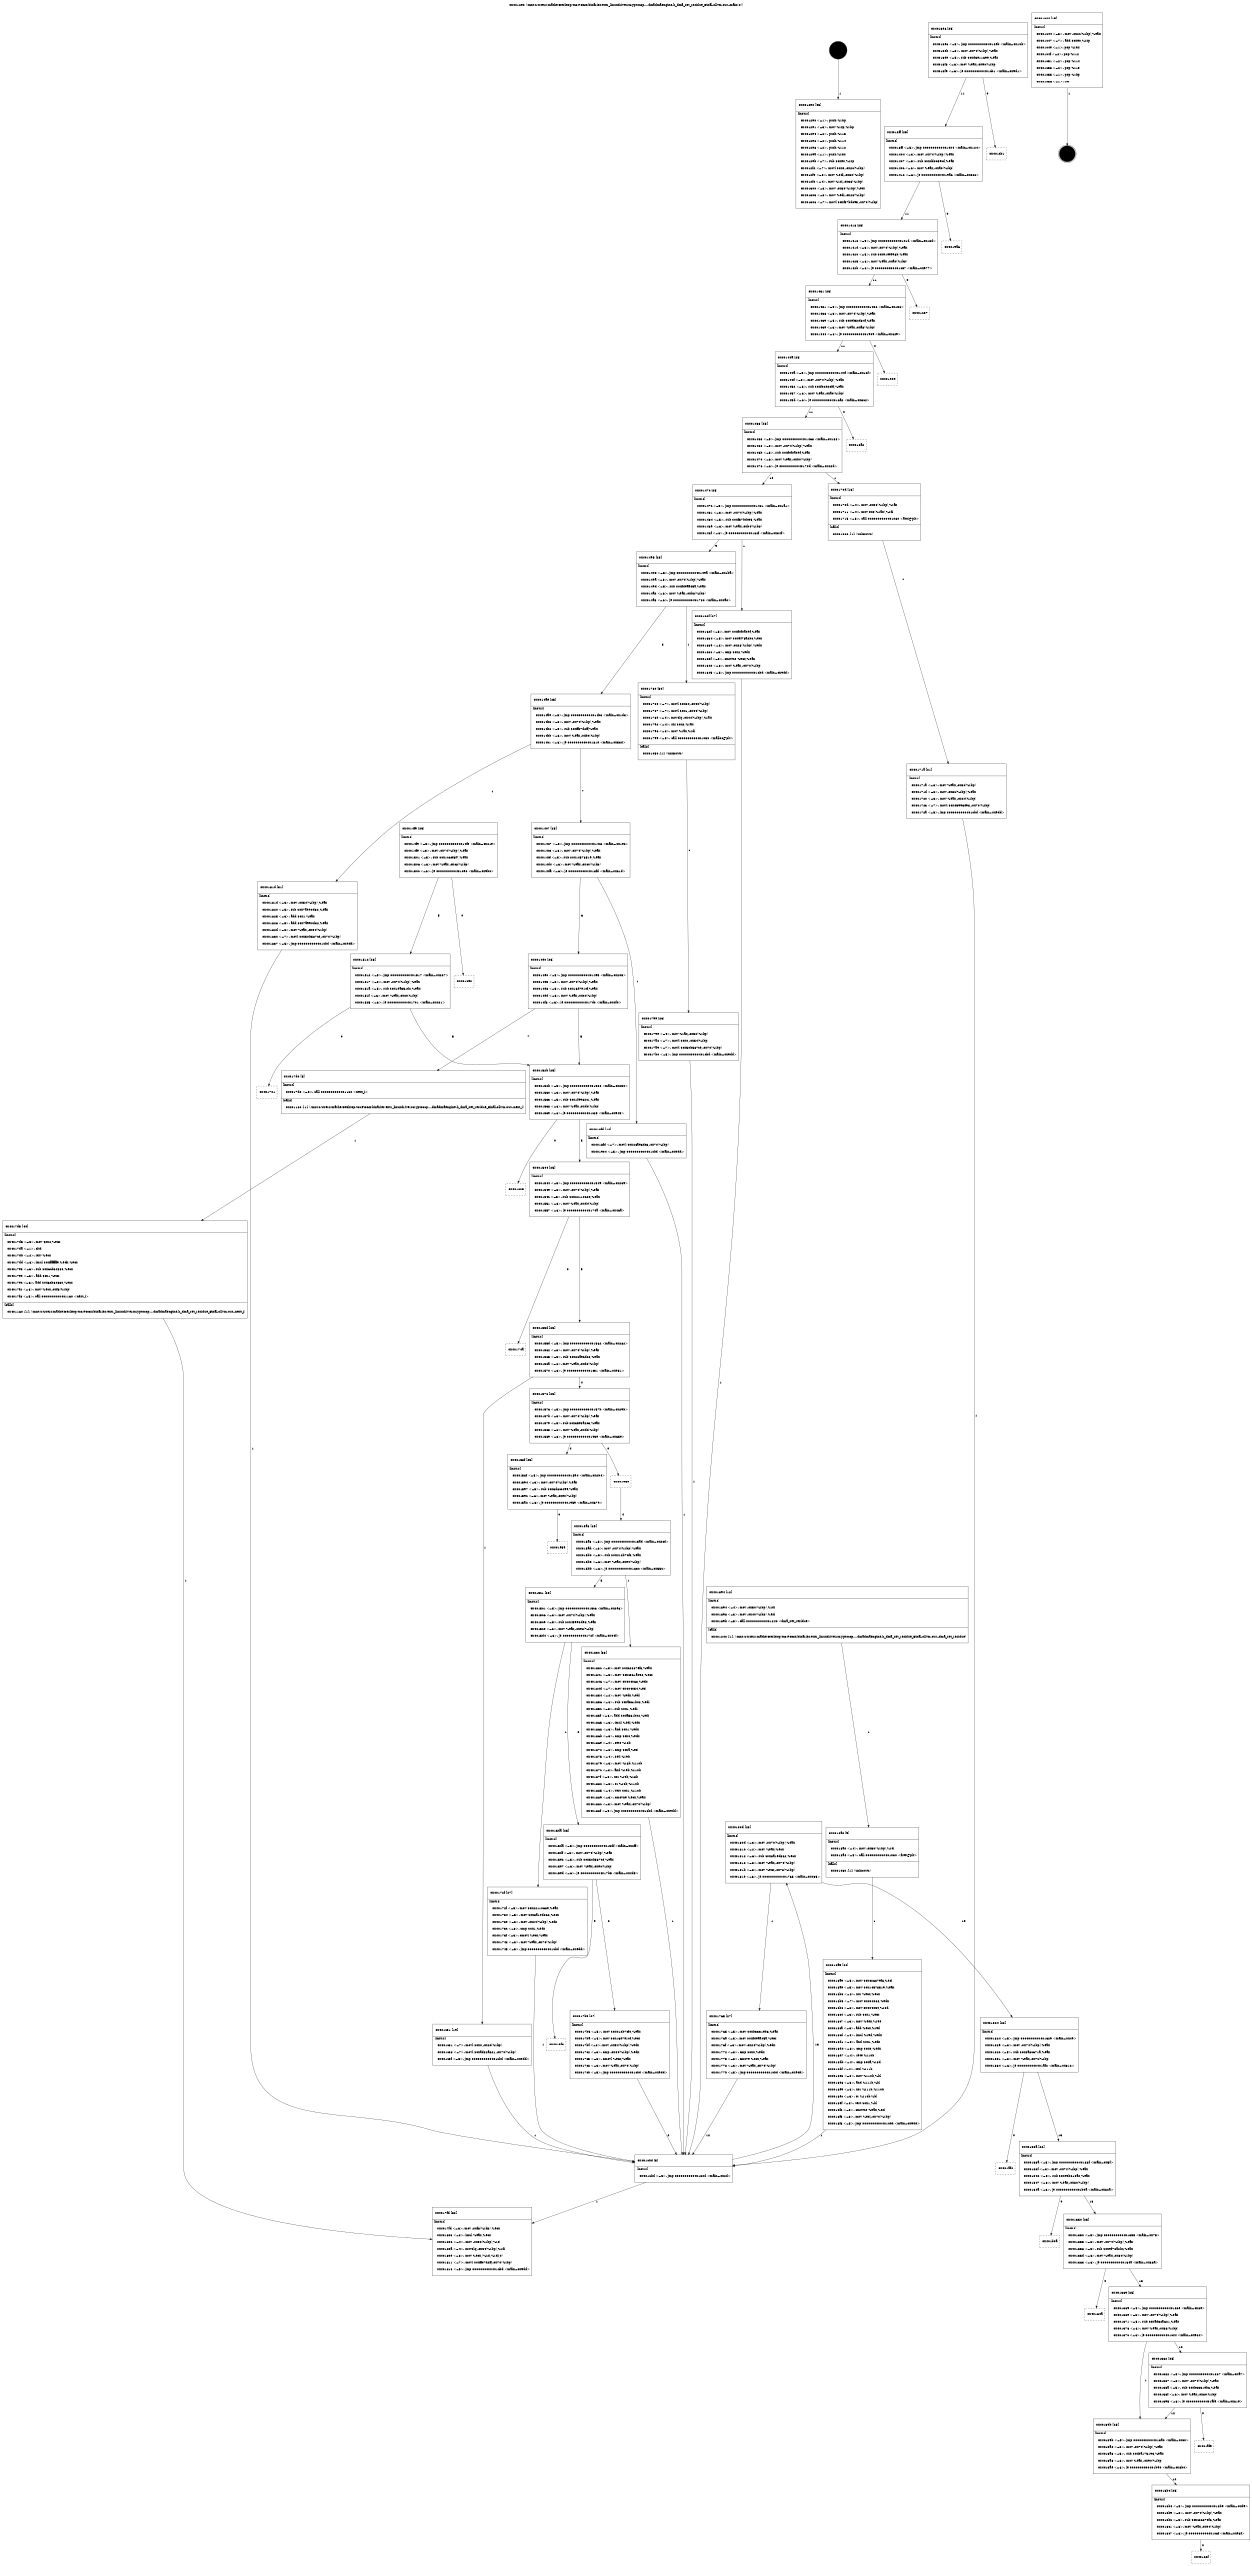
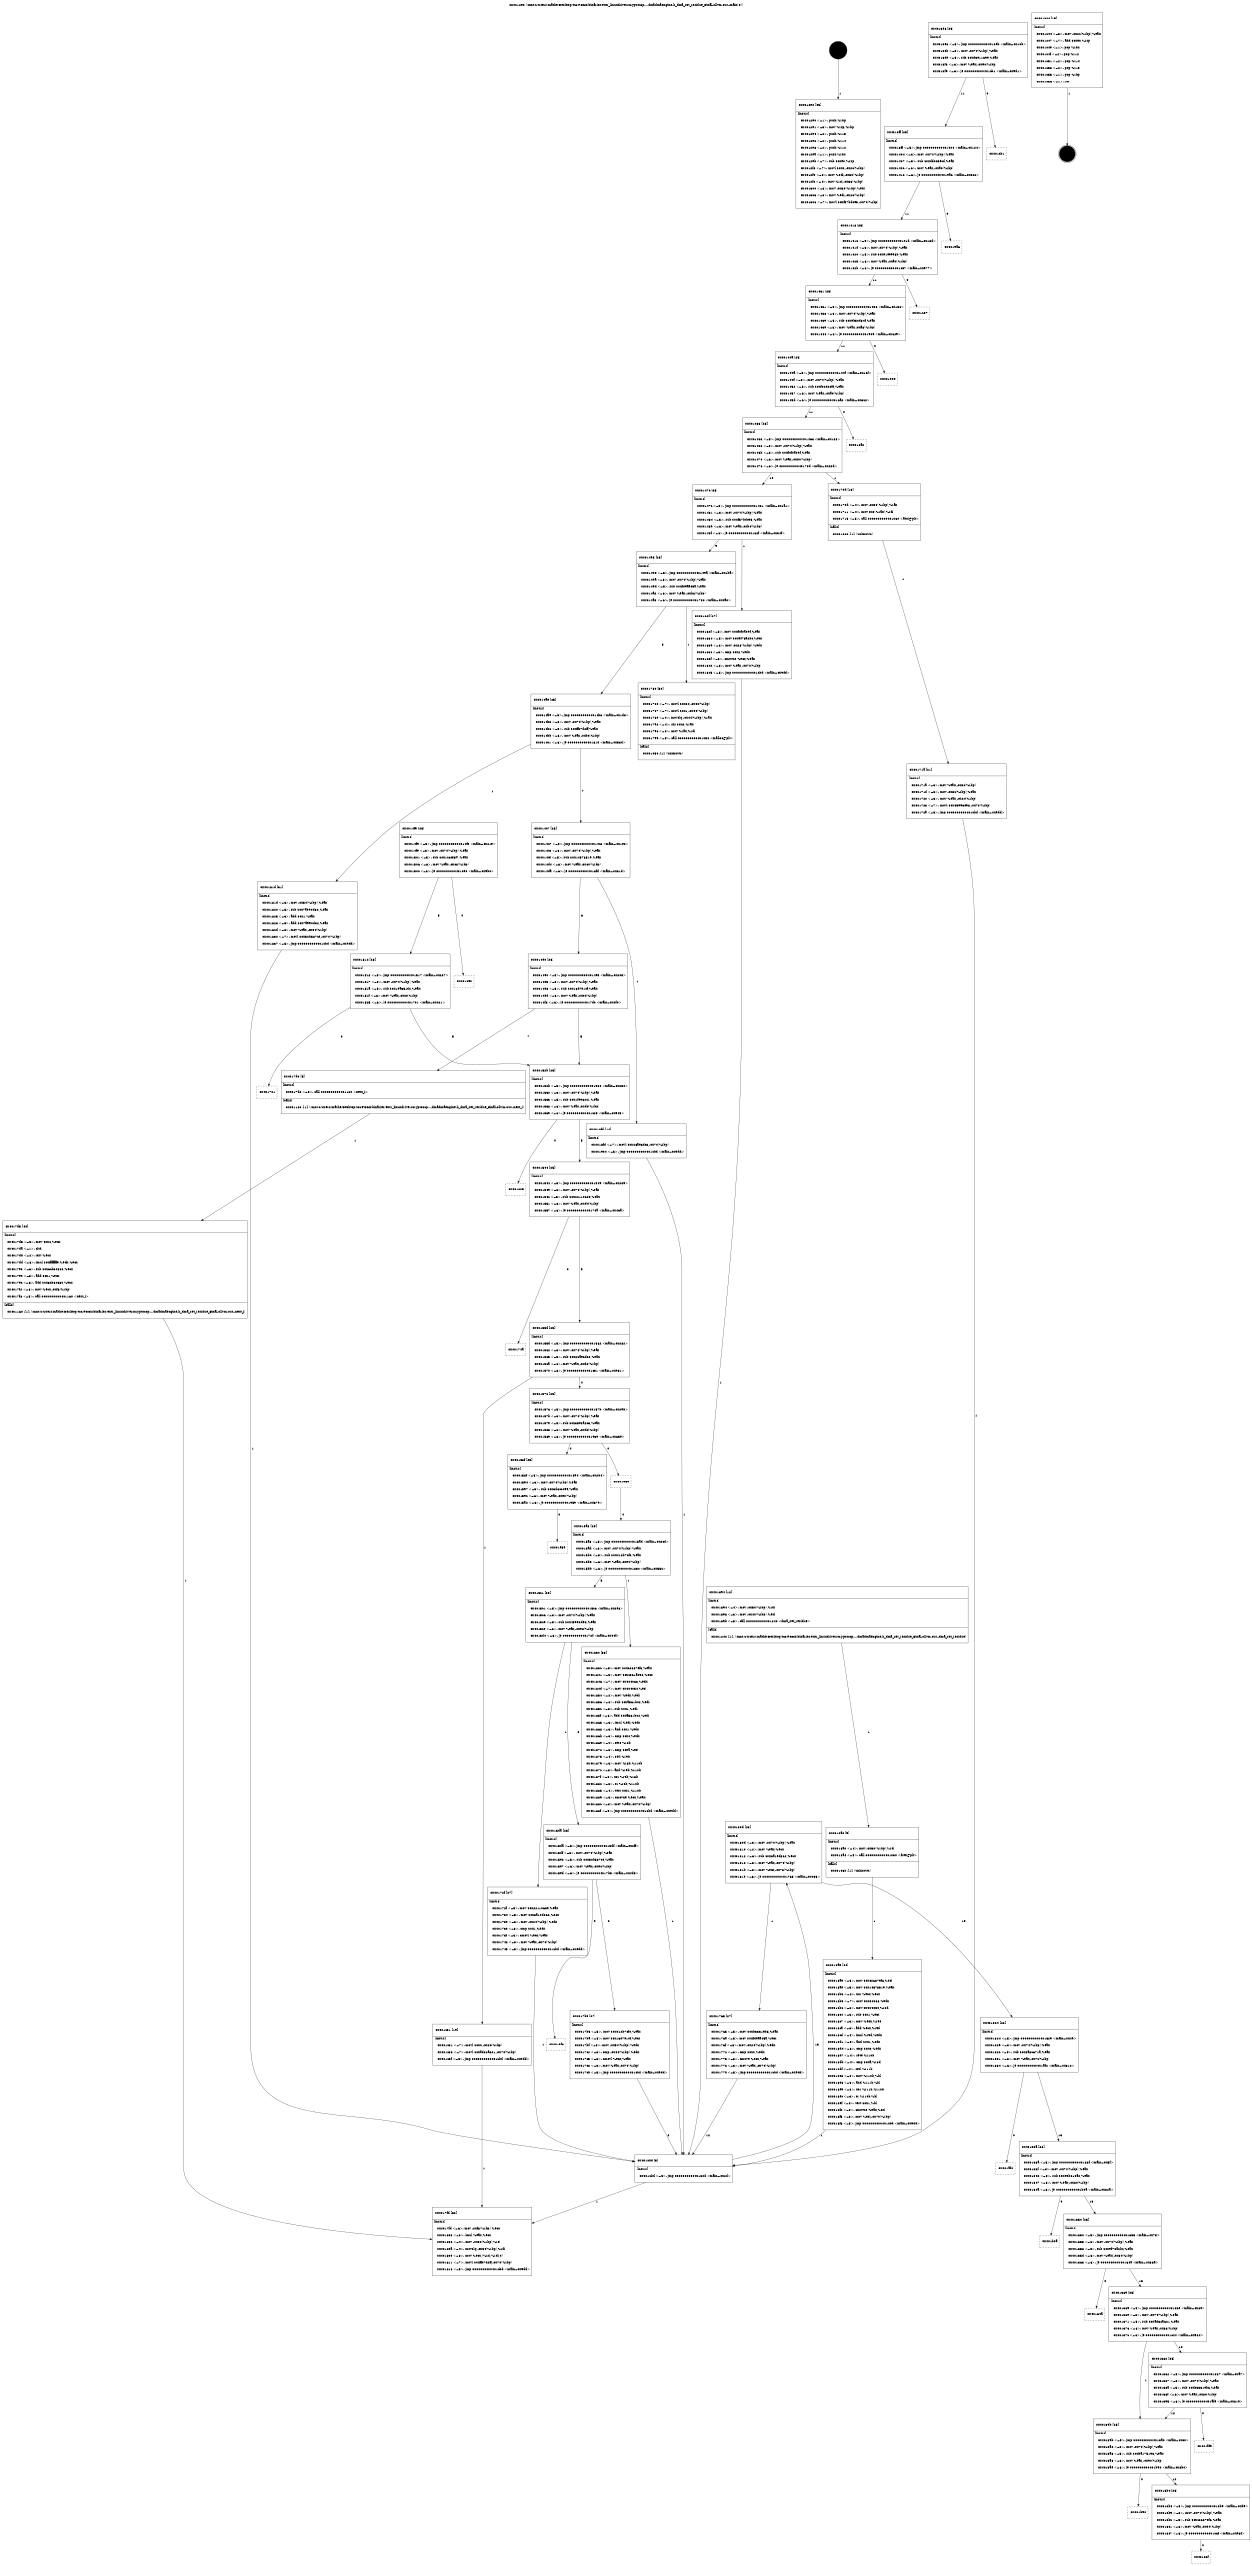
node "0x40179e [23]": removed
edge "0x401c31 [19]" -> "0x401cbd [5]": now "0x401c31 [19]" -> "0x4017fd [32]"
node "0x401b90": added
